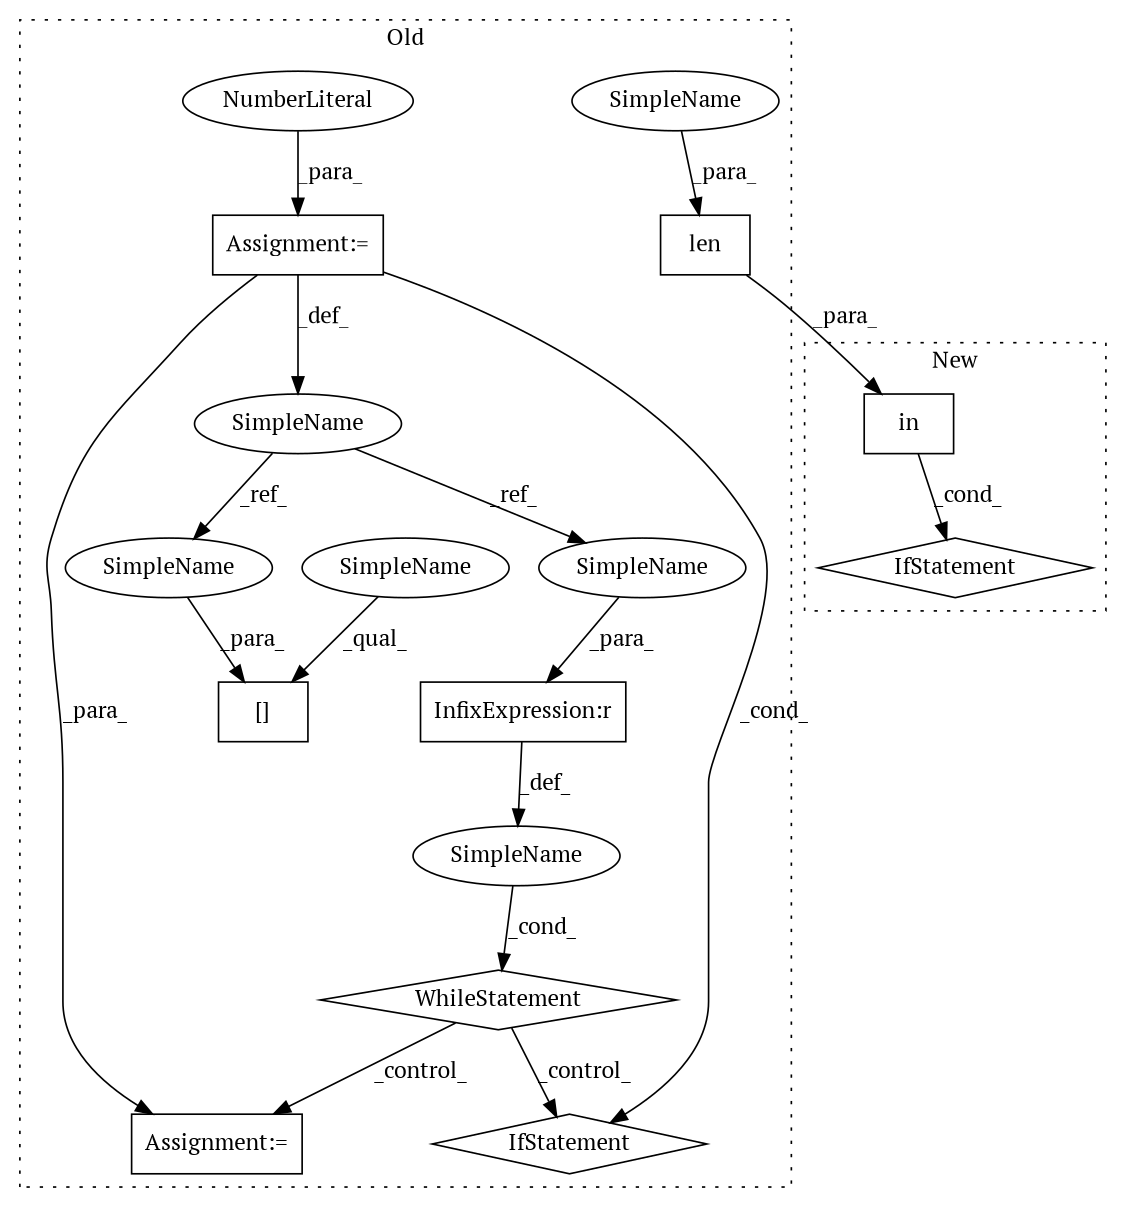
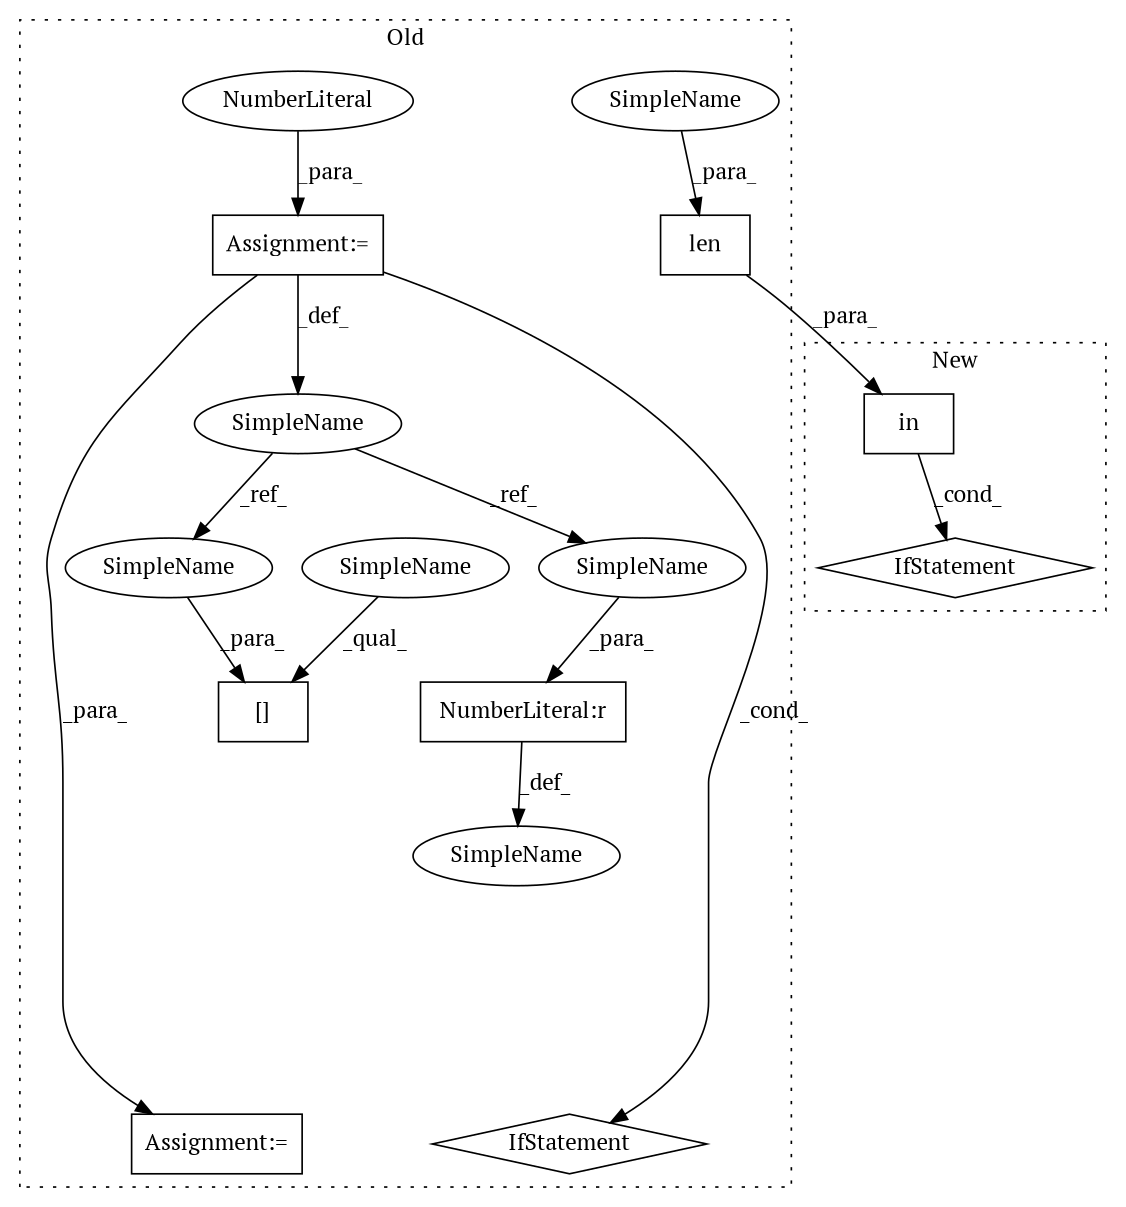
node "InfixExpression:r": label "InfixExpression:r" -> "NumberLiteral:r"
node "WhileStatement": removed
